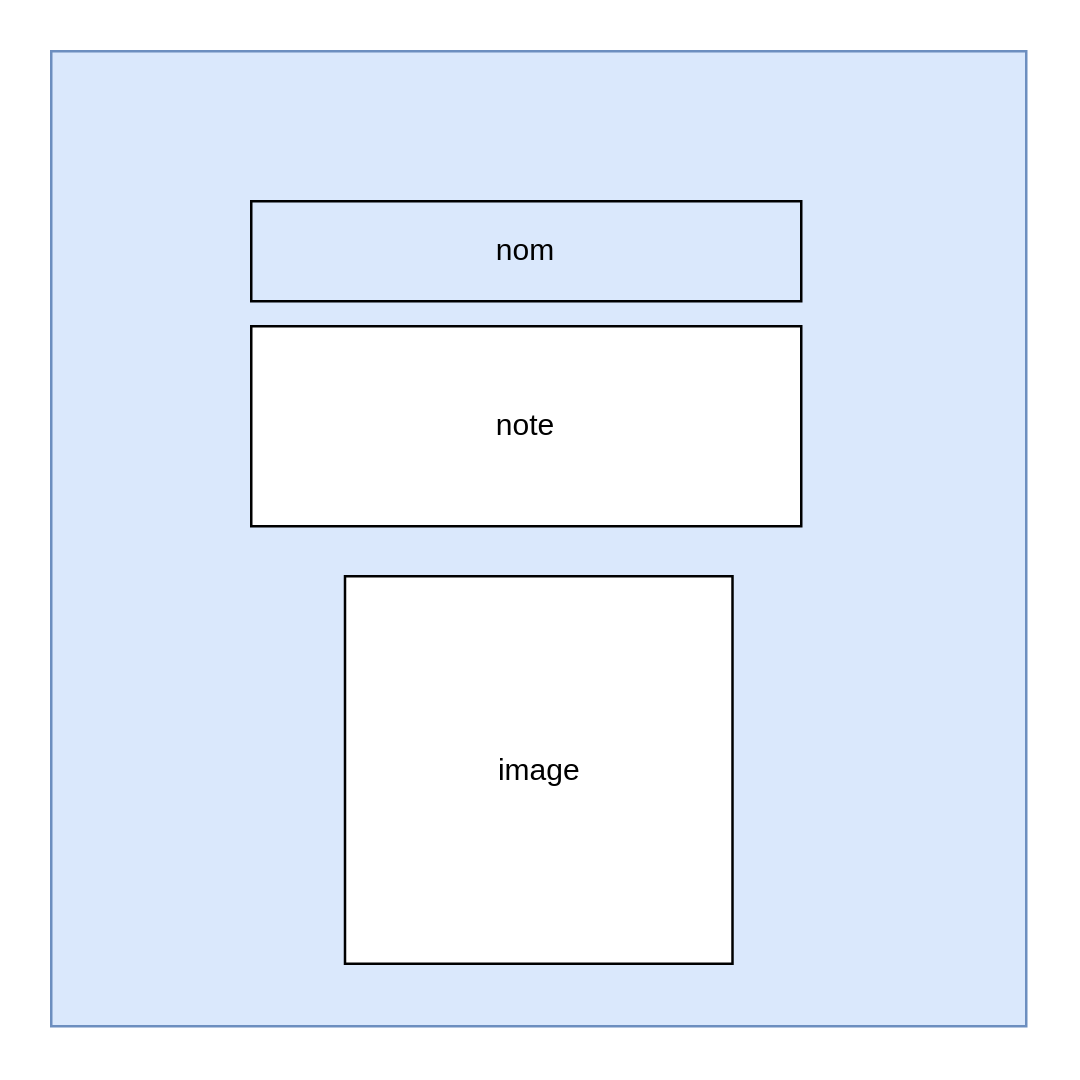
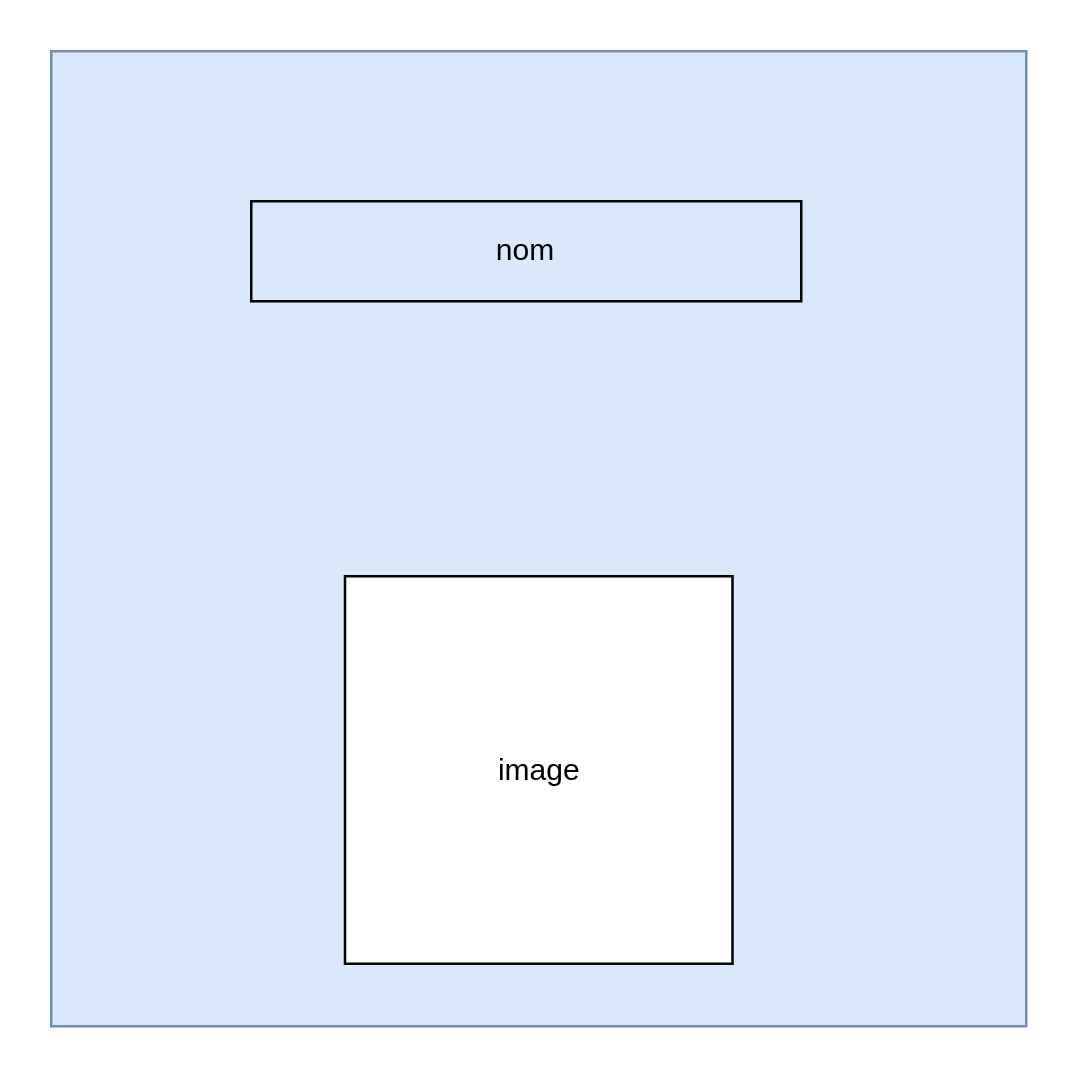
node "note": removed
